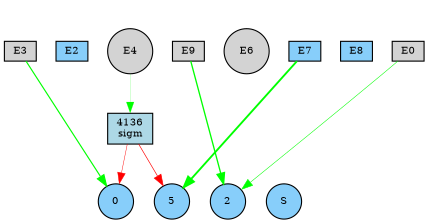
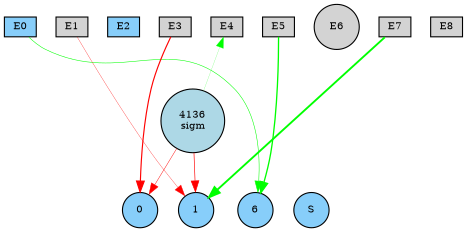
node "E1": added
node "E4": shape circle -> box
node "E9": label "E9" -> "E5"
node "E7": fillcolor lightskyblue -> lightgray
node "E8": fillcolor lightskyblue -> lightgray
node "E0": fillcolor lightgray -> lightskyblue
edge "E4" -> "4136 sigm": reversed
edge "E3" -> "0": color green -> red
node "4136 sigm": shape box -> circle
node "5": label "5" -> "1"
node "2": label "2" -> "6"
